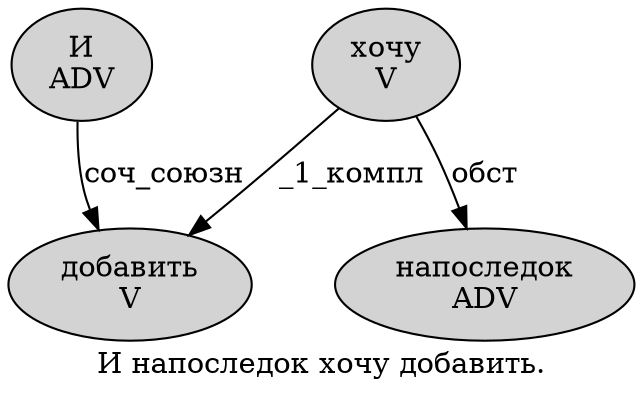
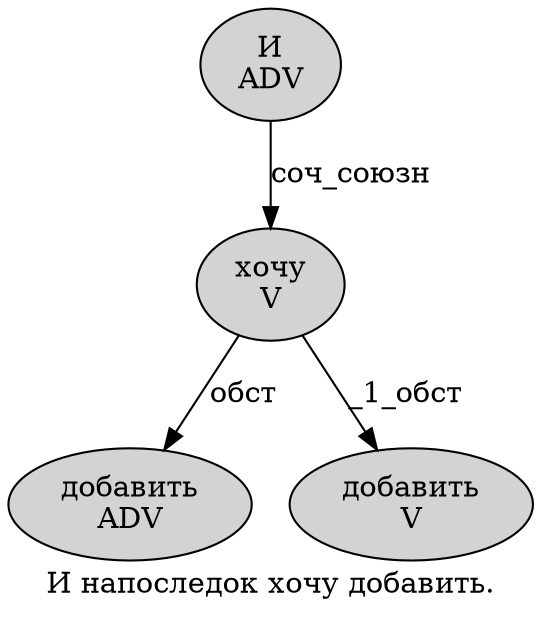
edge "И ADV" -> "добавить V": now "И ADV" -> "хочу V"
edge "хочу V" -> "добавить V": label "_1_компл" -> "_1_обст"
node "напоследок ADV": label "напоследок ADV" -> "добавить ADV"
